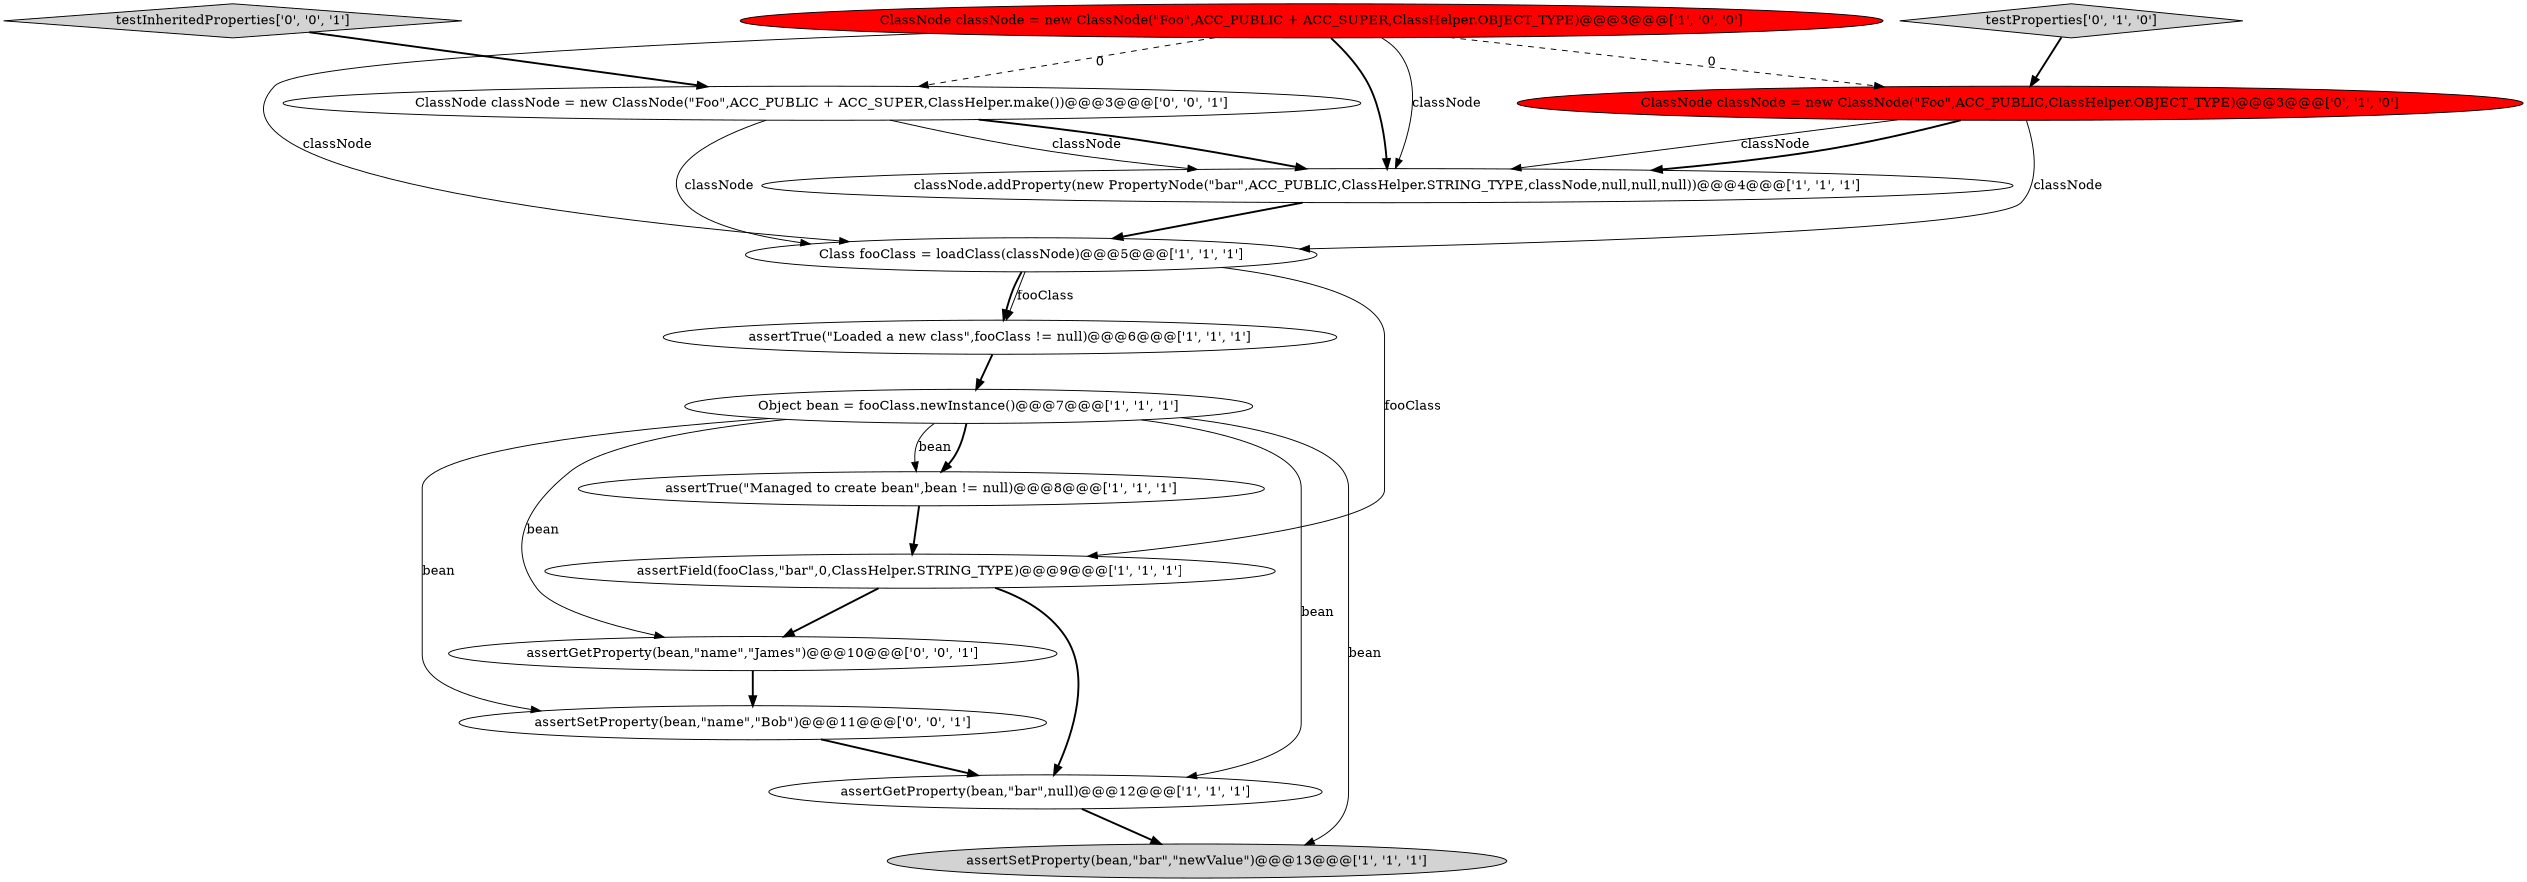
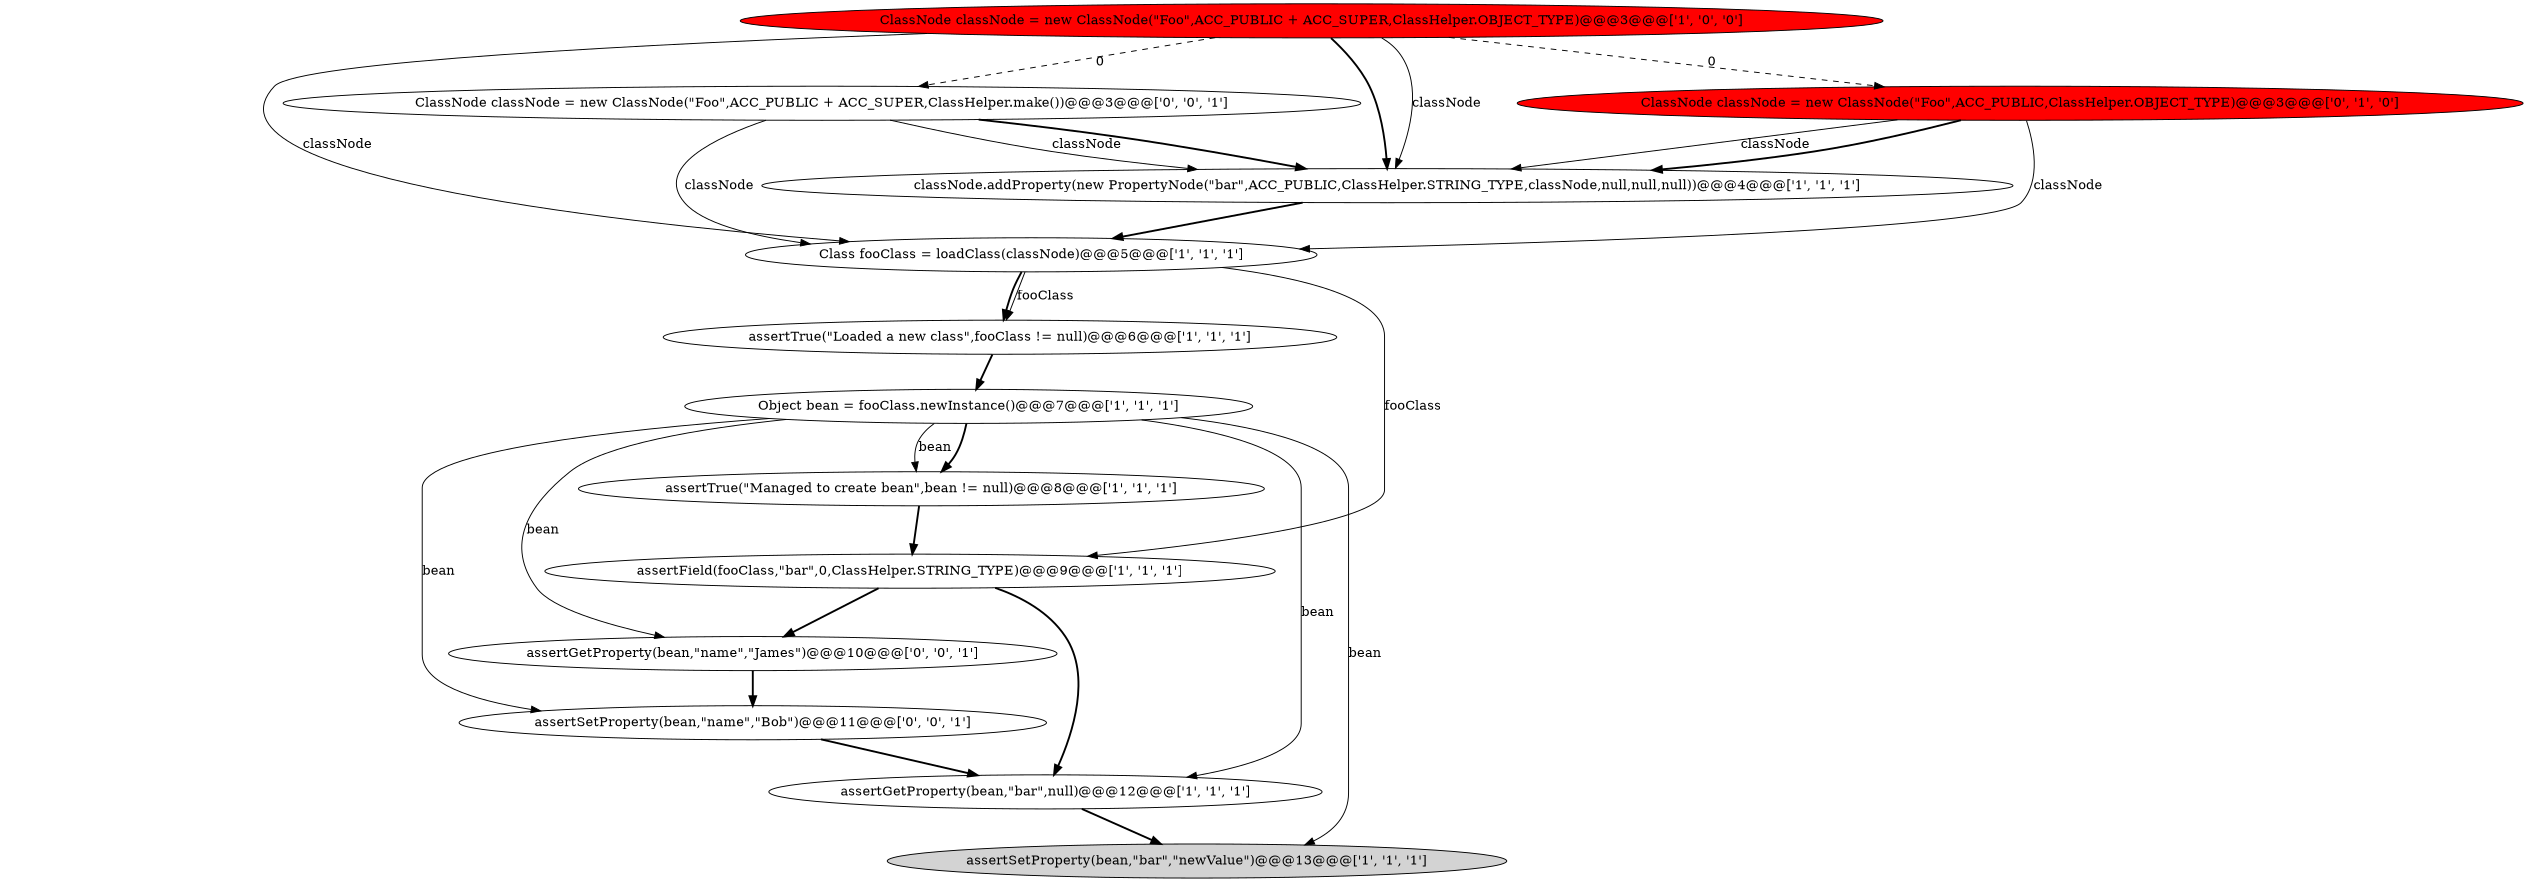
node "testInheritedProperties['0', '0', '1']": removed
node "testProperties['0', '1', '0']": removed
